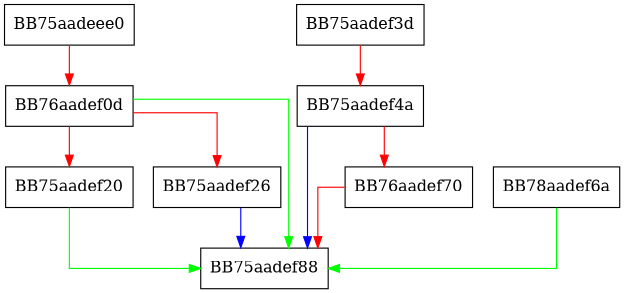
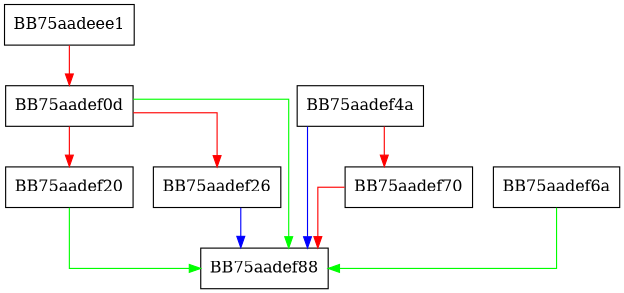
node "BB75aadeee0": label "BB75aadeee0" -> "BB75aadeee1"
node "BB75aadef3d": removed
node "BB76aadef0d": label "BB76aadef0d" -> "BB75aadef0d"
node "BB76aadef70": label "BB76aadef70" -> "BB75aadef70"
node "BB78aadef6a": label "BB78aadef6a" -> "BB75aadef6a"
